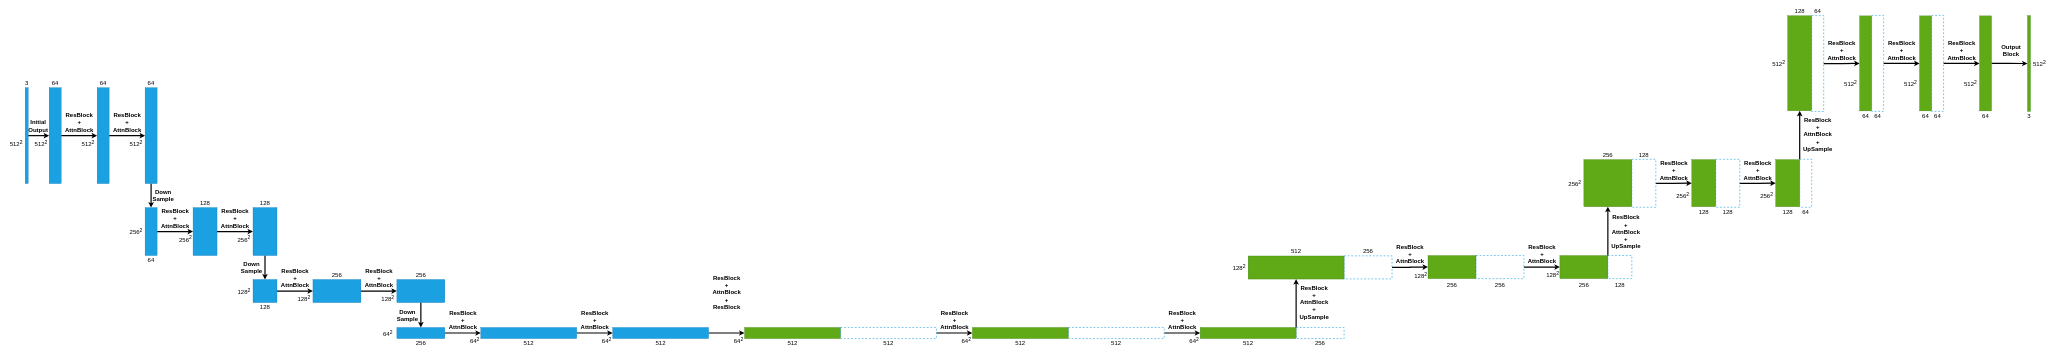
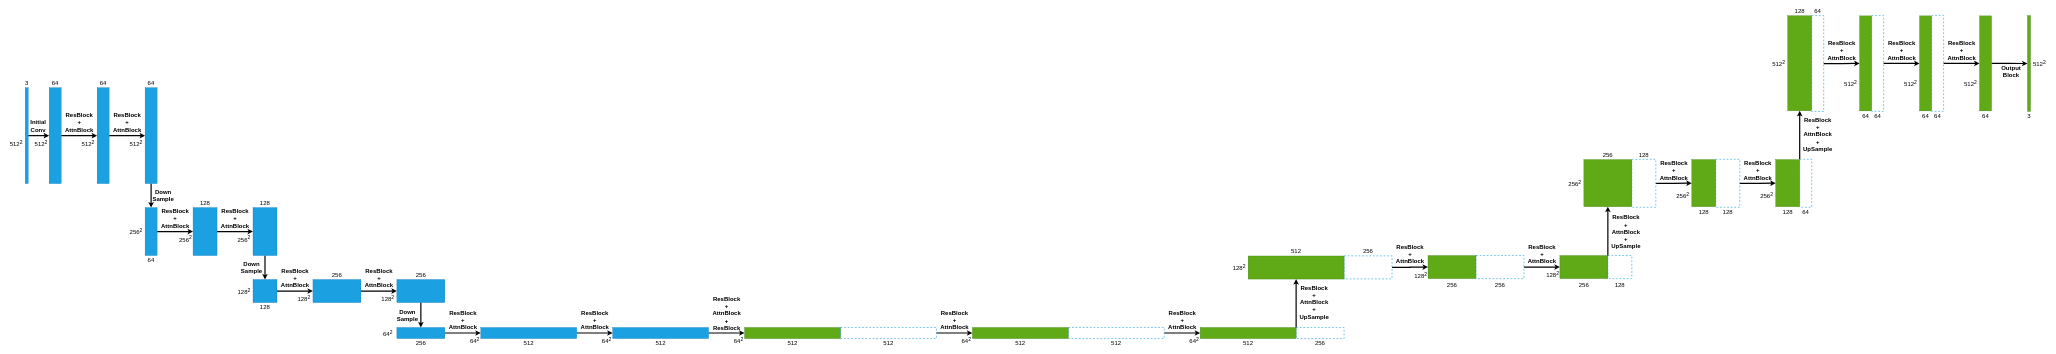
node "Output Block": moved (2012, 50) -> (2012, 71)
node "Initial Output": label "Initial Output" -> "Initial Conv"
node "ResBlock + AttnBlock + ResBlock": moved (726, 292) -> (726, 313)
